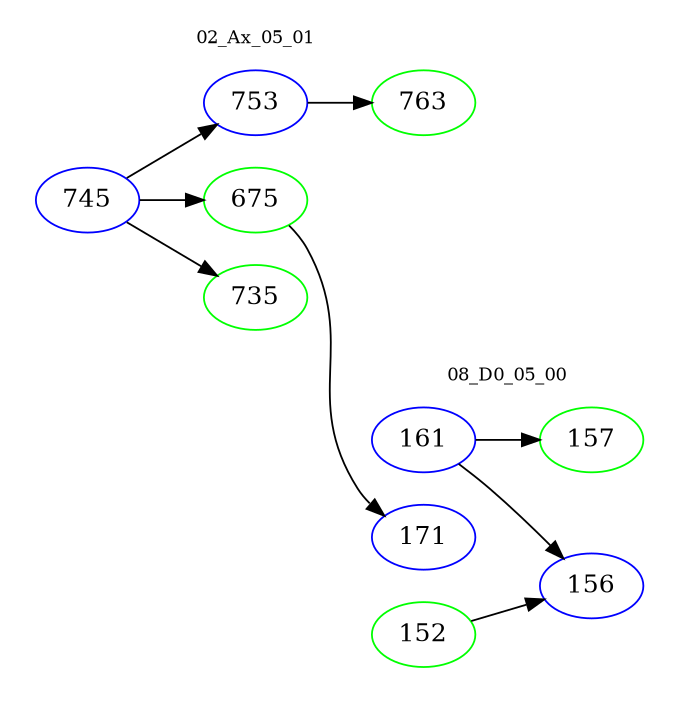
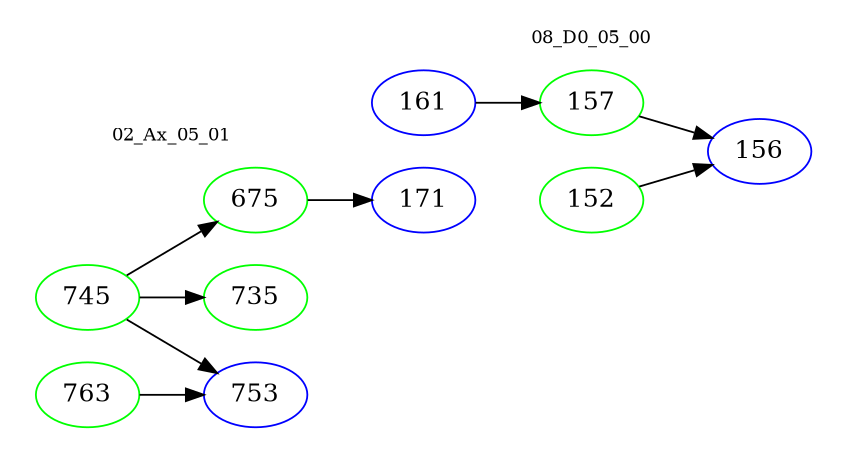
edge "753" -> "763": reversed
node "745": color blue -> green
edge "161" -> "156": now "157" -> "156"
